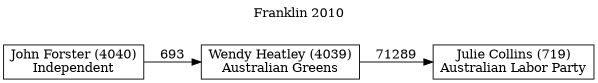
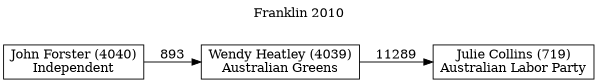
edge "John Forster (4040) Independent" -> "Wendy Heatley (4039) Australian Greens": label "693" -> "893"
edge "Wendy Heatley (4039) Australian Greens" -> "Julie Collins (719) Australian Labor Party": label "71289" -> "11289"
